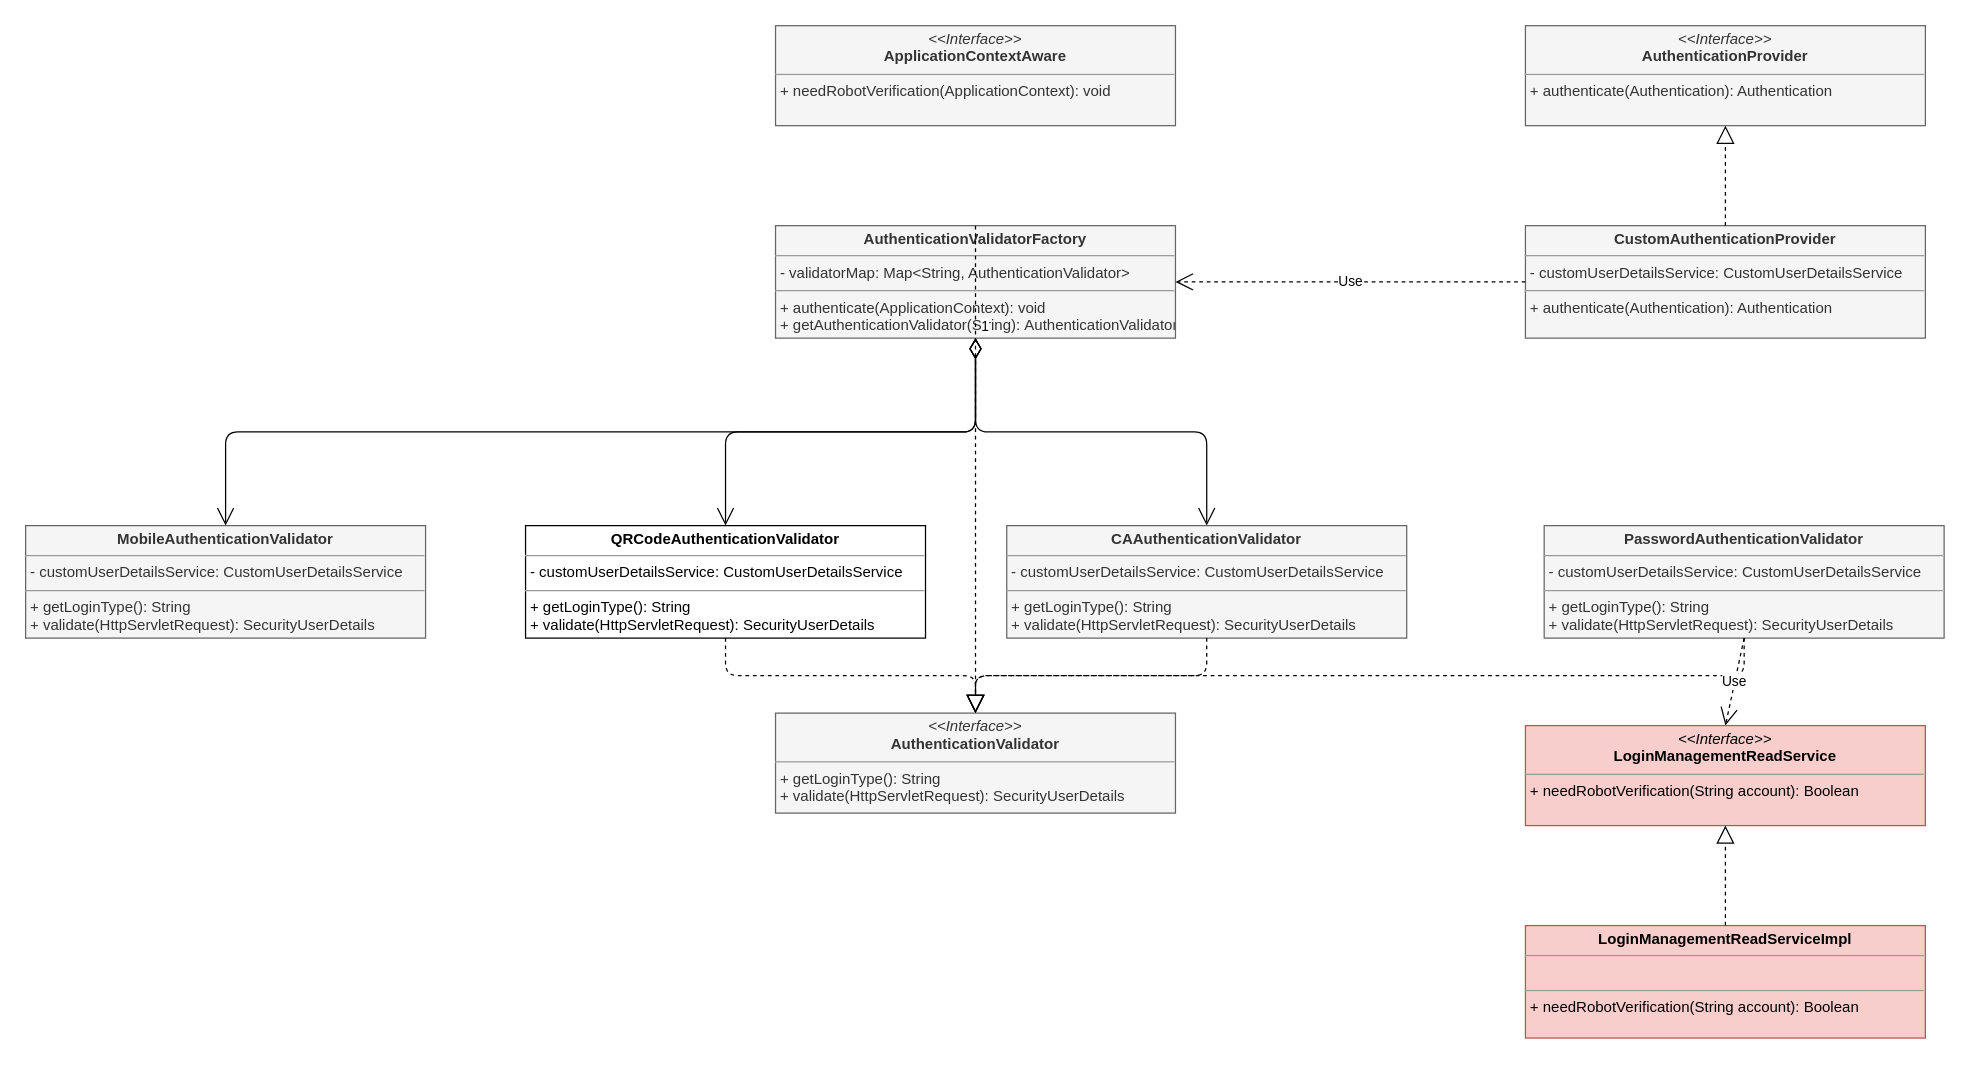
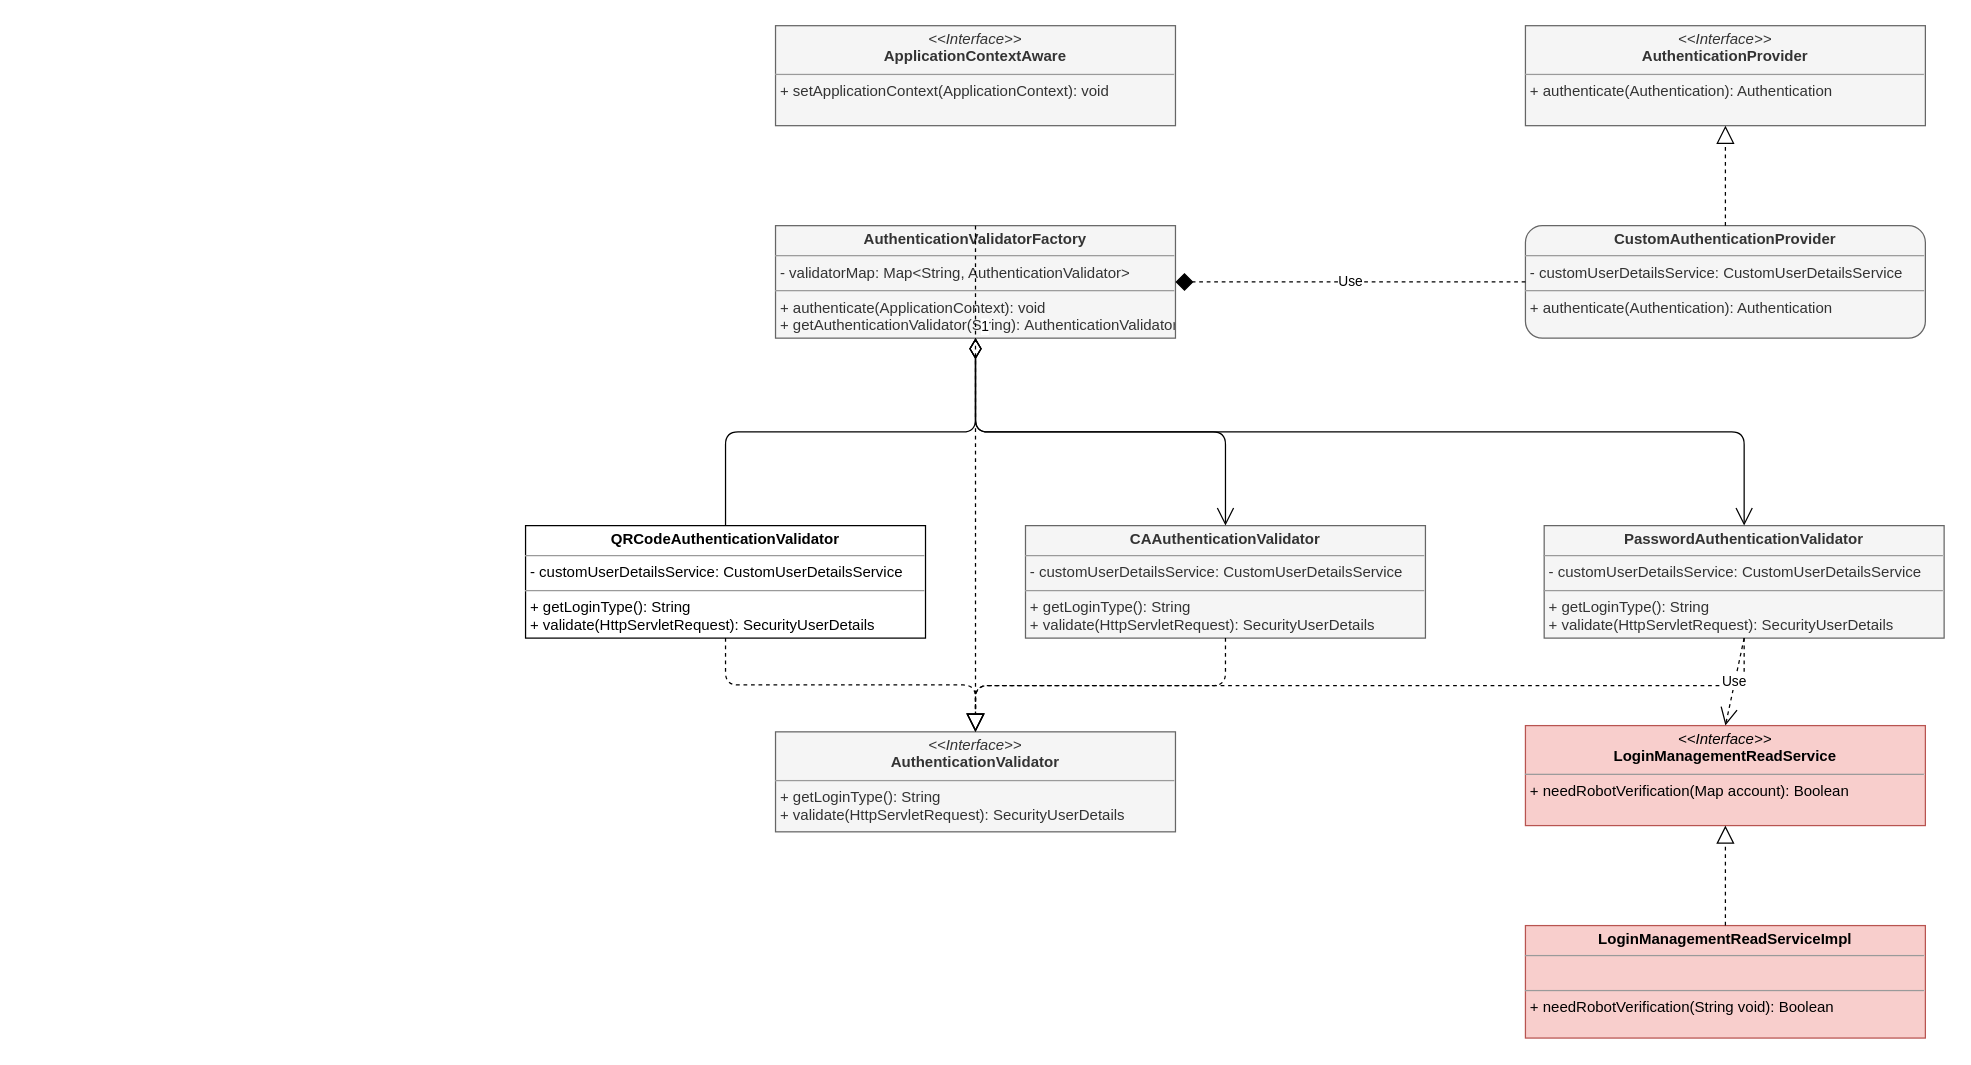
node "<<Interface>> ApplicationContextAware + needRobotVerification(ApplicationContext): void": label "<<Interface>> ApplicationContextAware + needRobotVerification(ApplicationContext): void" -> "<<Interface>> ApplicationContextAware + setApplicationContext(ApplicationContext): void"
edge "CustomAuthenticationProvider - customUserDetailsService: CustomUserDetailsService + authenticate(Authentication): Authentication" -> "AuthenticationValidatorFactory - validatorMap: Map<String, AuthenticationValidator> + authenticate(ApplicationContext): void + getAuthenticationValidator(String): AuthenticationValidator": arrowhead open -> diamond
node "CustomAuthenticationProvider - customUserDetailsService: CustomUserDetailsService + authenticate(Authentication): Authentication": shape rectangle -> rounded rectangle
edge "AuthenticationValidatorFactory - validatorMap: Map<String, AuthenticationValidator> + authenticate(ApplicationContext): void + getAuthenticationValidator(String): AuthenticationValidator" -- "MobileAuthenticationValidator - customUserDetailsService: CustomUserDetailsService + getLoginType(): String + validate(HttpServletRequest): SecurityUserDetails": removed, label "1"
edge "AuthenticationValidatorFactory - validatorMap: Map<String, AuthenticationValidator> + authenticate(ApplicationContext): void + getAuthenticationValidator(String): AuthenticationValidator" -- "PasswordAuthenticationValidator - customUserDetailsService: CustomUserDetailsService + getLoginType(): String + validate(HttpServletRequest): SecurityUserDetails": added, label "1"
edge "AuthenticationValidatorFactory - validatorMap: Map<String, AuthenticationValidator> + authenticate(ApplicationContext): void + getAuthenticationValidator(String): AuthenticationValidator" -- "QRCodeAuthenticationValidator - customUserDetailsService: CustomUserDetailsService + getLoginType(): String + validate(HttpServletRequest): SecurityUserDetails": arrowhead open -> none
node "MobileAuthenticationValidator - customUserDetailsService: CustomUserDetailsService + getLoginType(): String + validate(HttpServletRequest): SecurityUserDetails": removed
node "CAAuthenticationValidator - customUserDetailsService: CustomUserDetailsService + getLoginType(): String + validate(HttpServletRequest): SecurityUserDetails": moved (1207, 582) -> (1226, 582)
node "<<Interface>> LoginManagementReadService + needRobotVerification(String account): Boolean": label "<<Interface>> LoginManagementReadService + needRobotVerification(String account): Boolean" -> "<<Interface>> LoginManagementReadService + needRobotVerification(Map account): Boolean"
node "<<Interface>> AuthenticationValidator + getLoginType(): String + validate(HttpServletRequest): SecurityUserDetails": moved (976, 763) -> (976, 782)
node "LoginManagementReadServiceImpl + needRobotVerification(String account): Boolean": label "LoginManagementReadServiceImpl + needRobotVerification(String account): Boolean" -> "LoginManagementReadServiceImpl + needRobotVerification(String void): Boolean"
